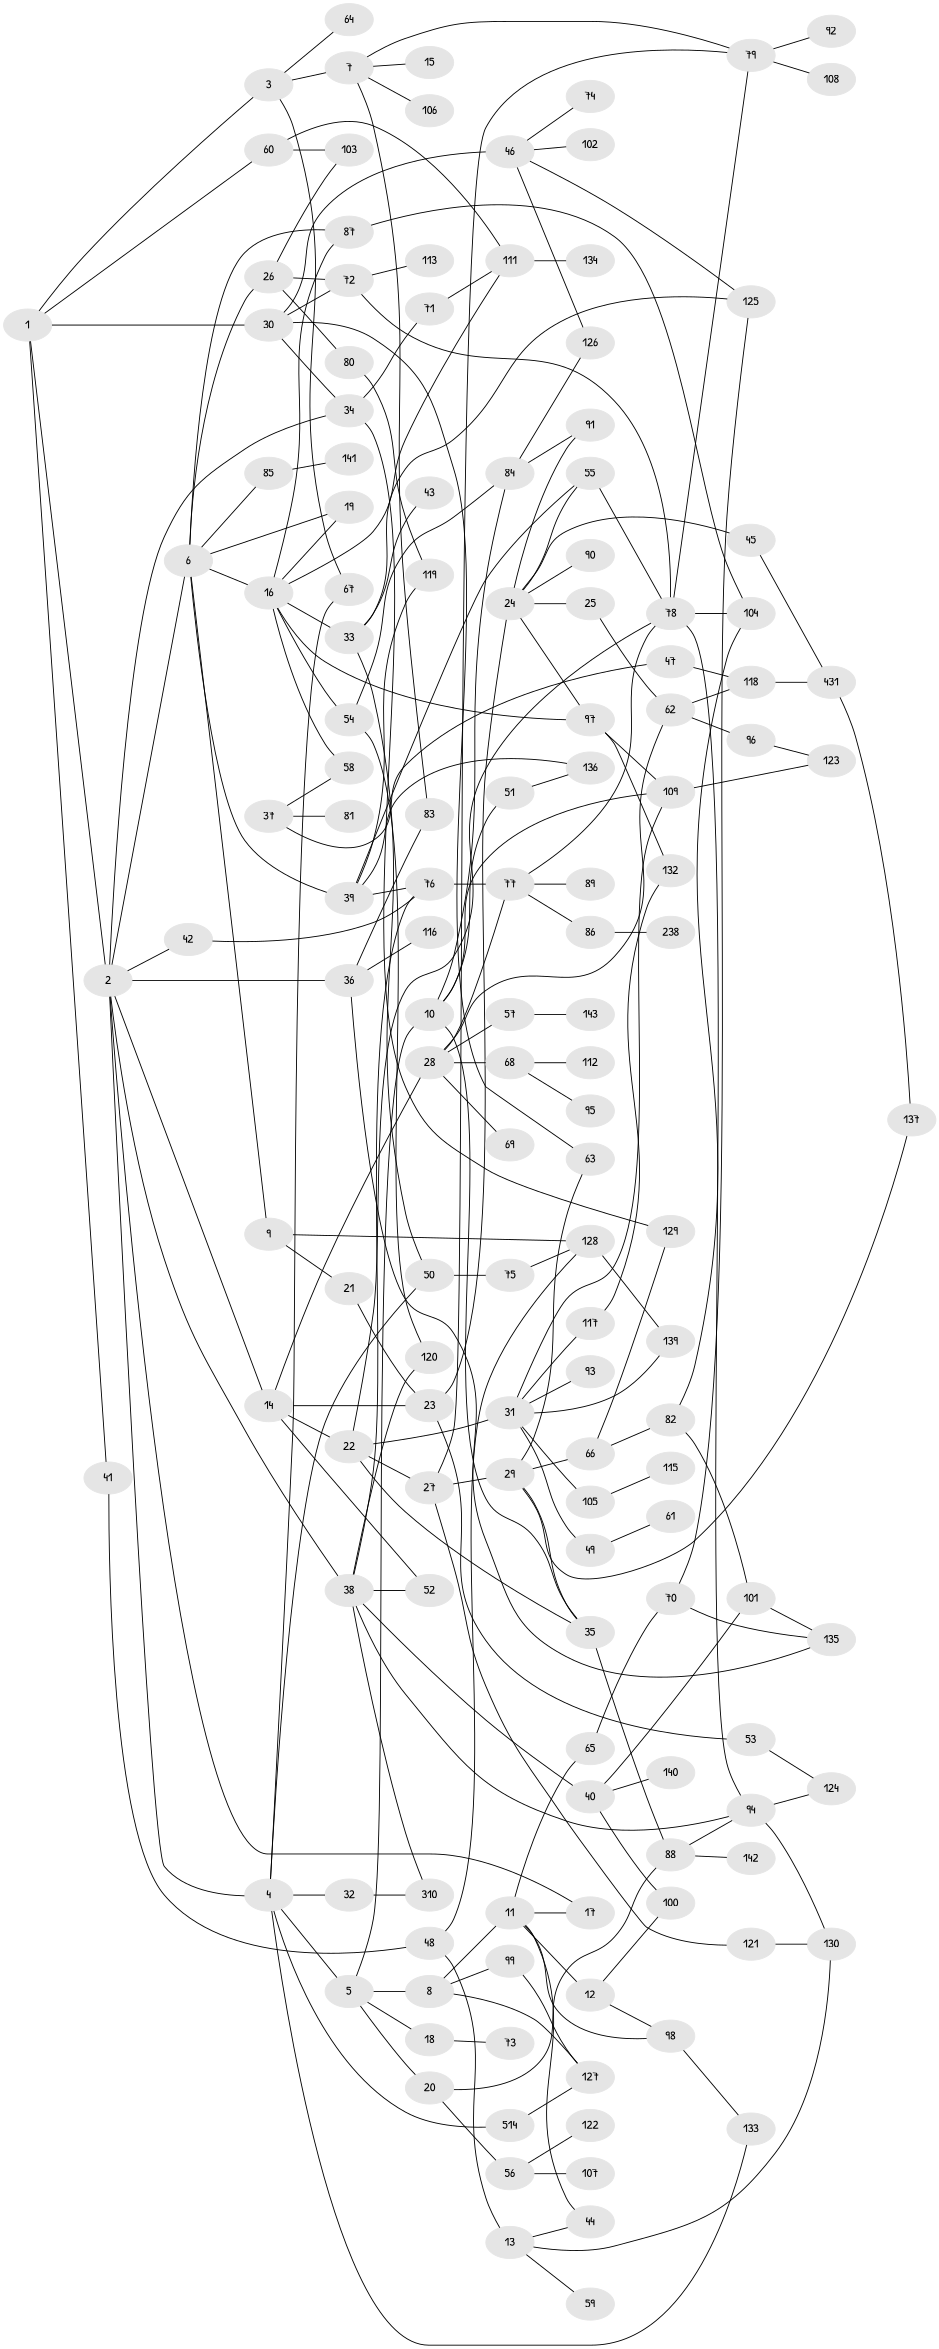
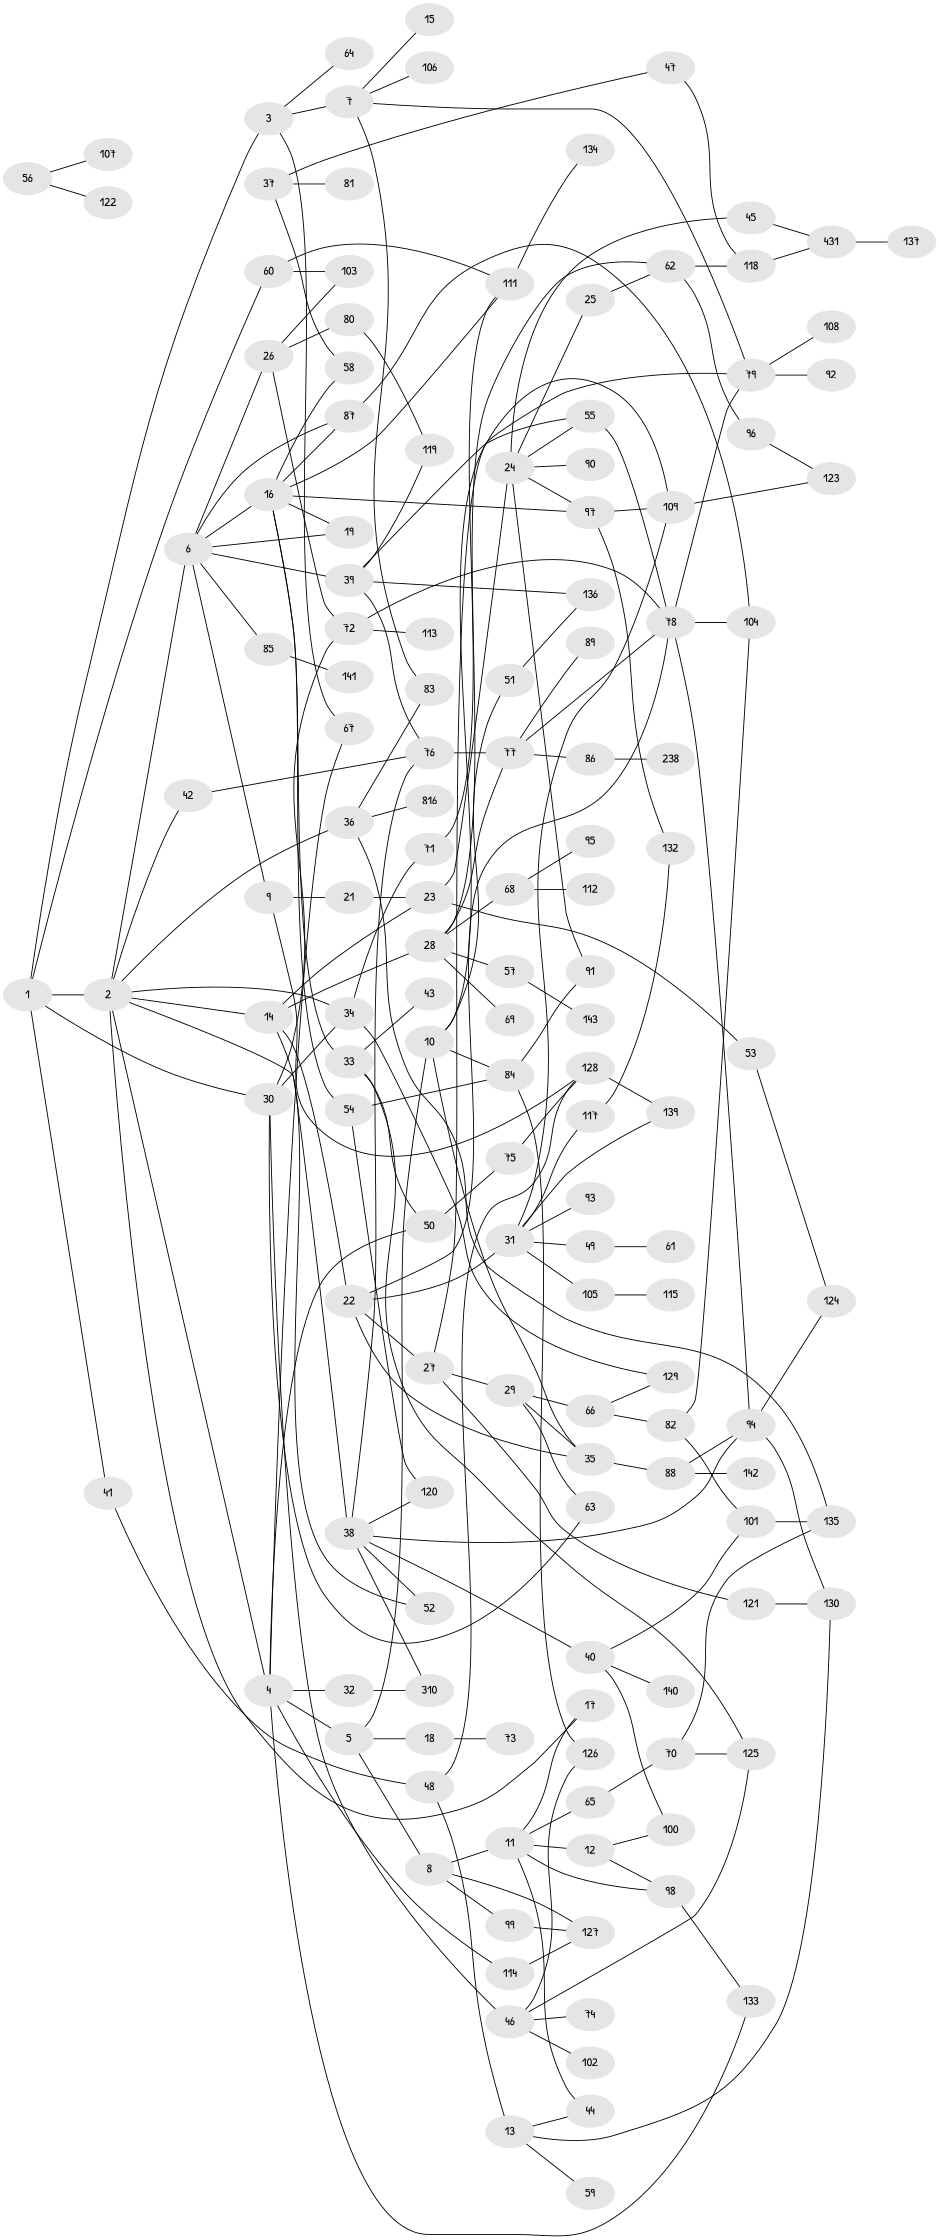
node "116": label "116" -> "816"
edge "137" -- "29": removed
node "20": removed
node "514": label "514" -> "114"
